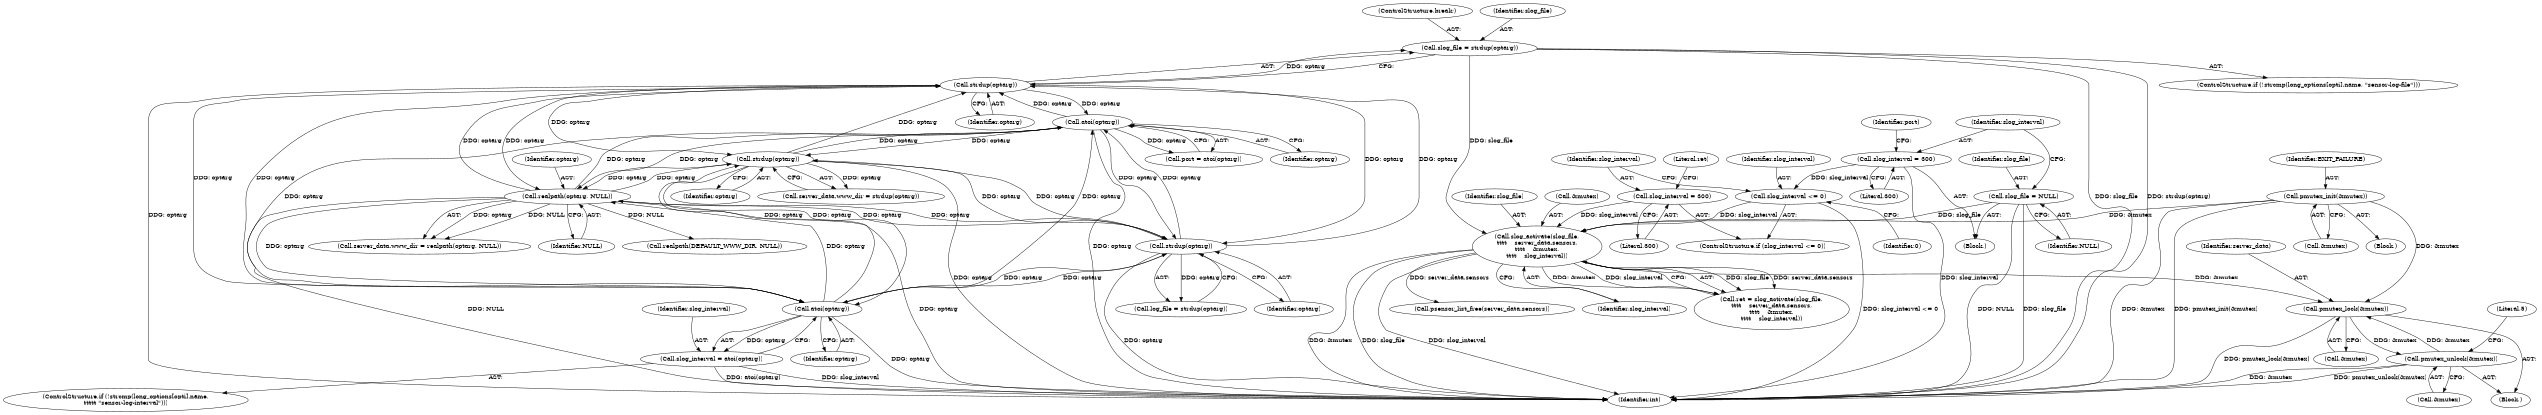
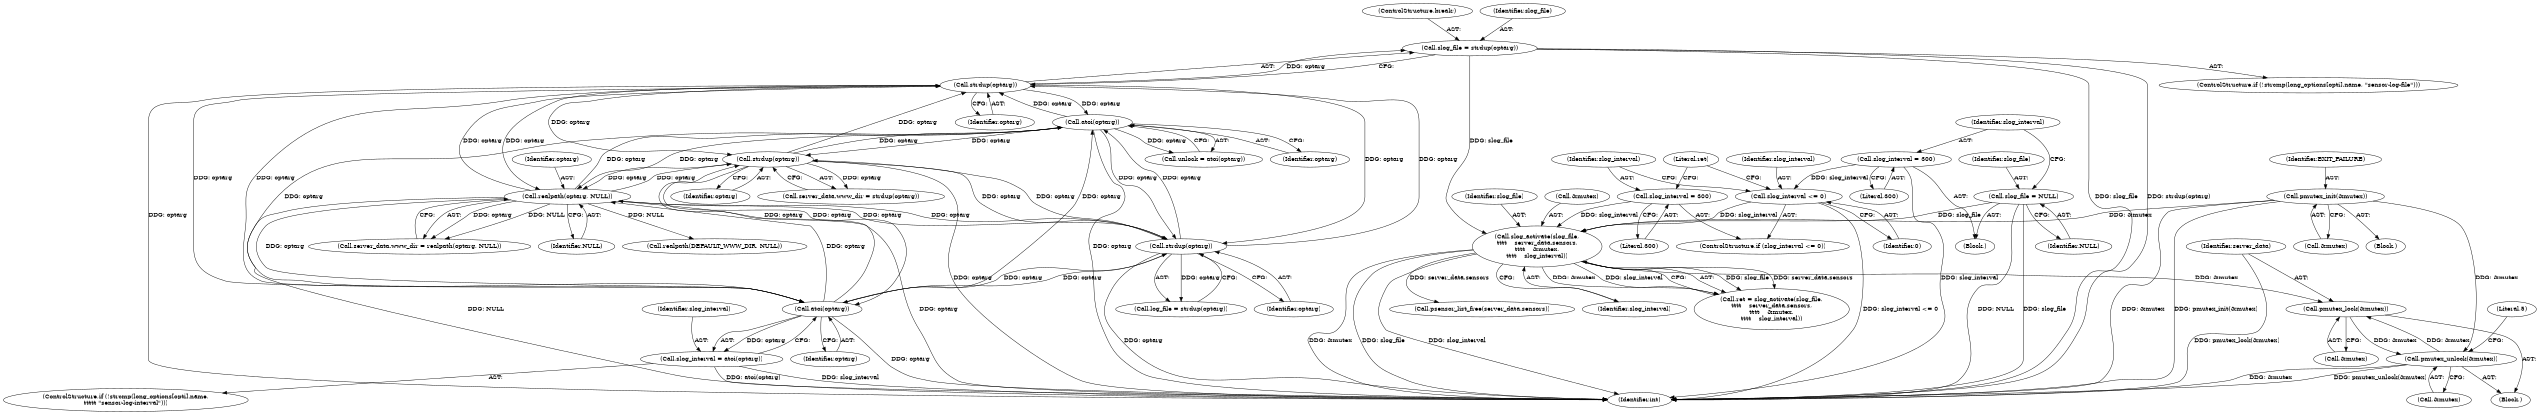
node "(Identifier,port)": removed
node "(Call,port = atoi(optarg))": label "(Call,port = atoi(optarg))" -> "(Call,unlock = atoi(optarg))"
edge "(Literal,ret)" -> "(Call,slog_interval <= 0)": added, label "CFG:"
edge "(Call,server_data.www_dir = realpath(optarg, NULL))" -> "(Call,realpath(optarg, NULL))": added, label "CFG:"
edge "(Identifier,0)" -> "(Call,slog_interval <= 0)": label "CFG: " -> "AST: "
edge "(Call,slog_interval <= 0)" -> "(Identifier,0)": added, label "CFG:"
edge "(Call,pmutex_init(&mutex))" -> "(Call,pmutex_lock(&mutex))": now "(Call,pmutex_init(&mutex))" -> "(Call,pmutex_unlock(&mutex))"
edge "(Call,pmutex_lock(&mutex))" -> "(Identifier,int)": now "(Identifier,server_data)" -> "(Identifier,int)"
